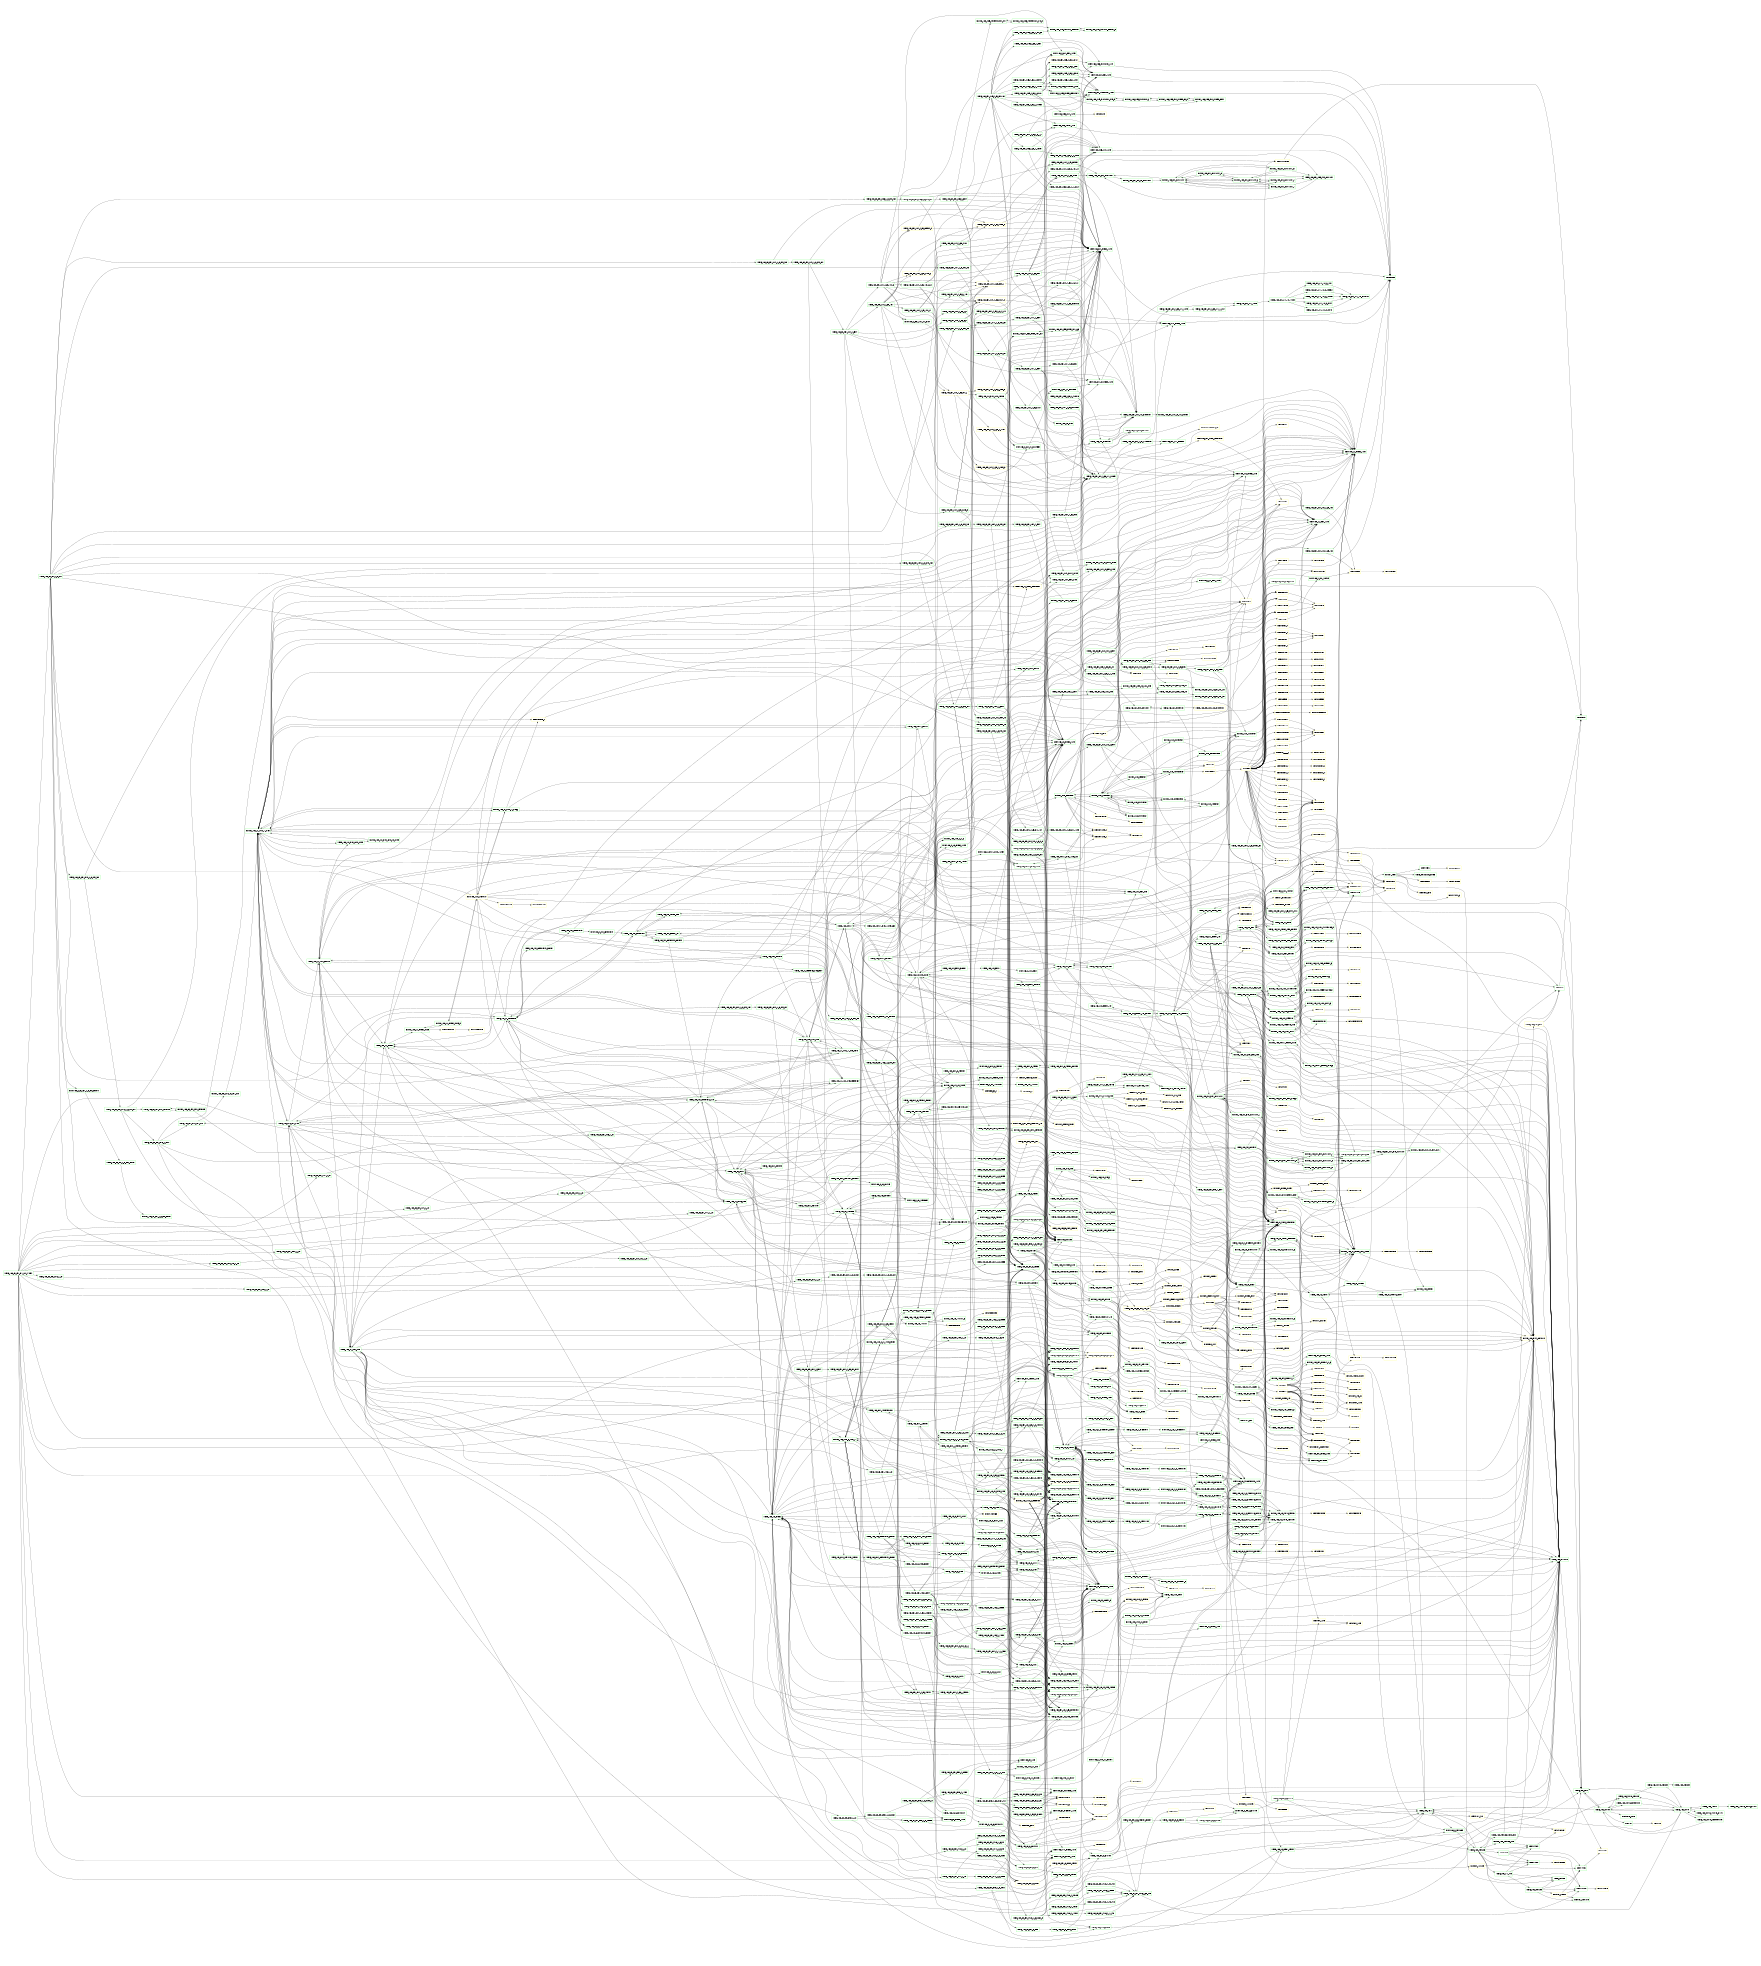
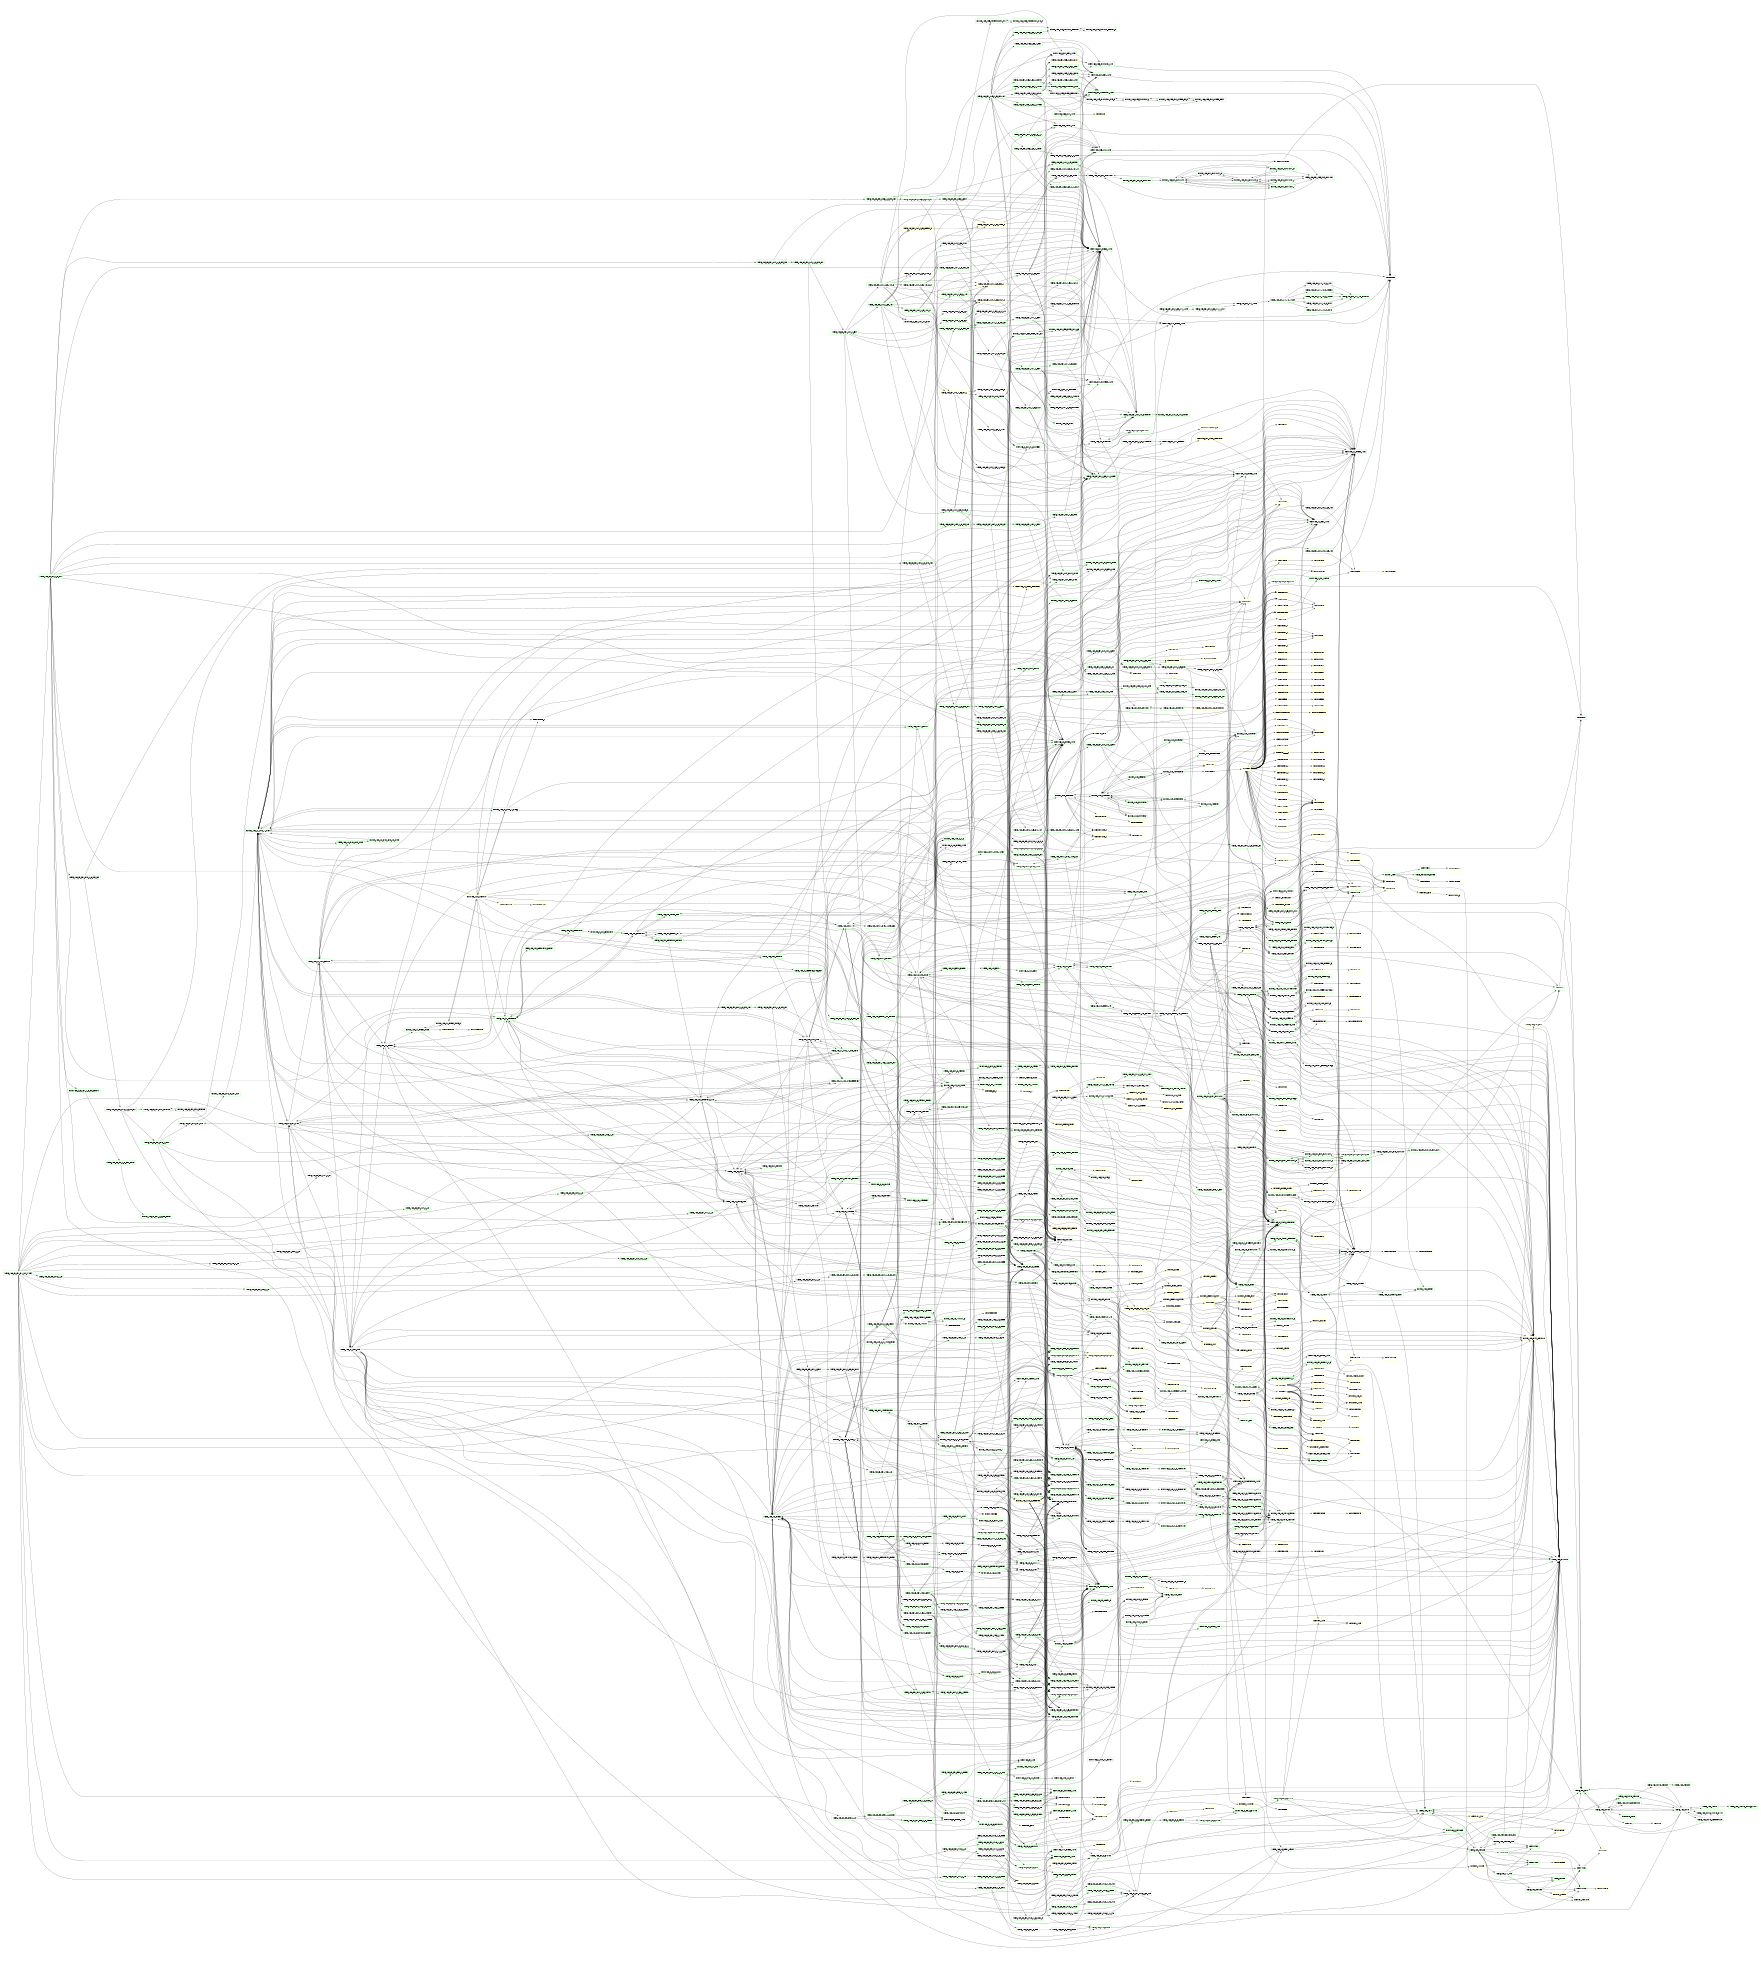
edge "INTF-IF_XCO_GEN_DDLS_S_FO_UNION" -> "INTF-IF_XCO_GEN_DDLS_DDL_EXPRESSION": added
edge "DOMA-AS4TAB" -> "DOMA-SYSUUID_C": now "DTEL-SOTR_CONC" -> "DOMA-SYSUUID_C"
edge "INTF-IF_XCO_CP_GEN_CLAS_S_FORM" -> "DTEL-SXCO_AO_OBJECT_NAME": removed
